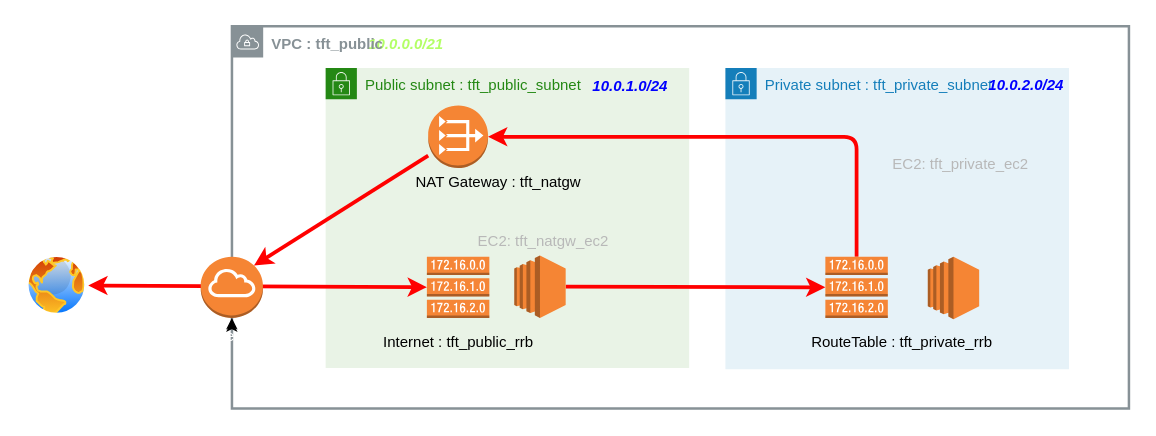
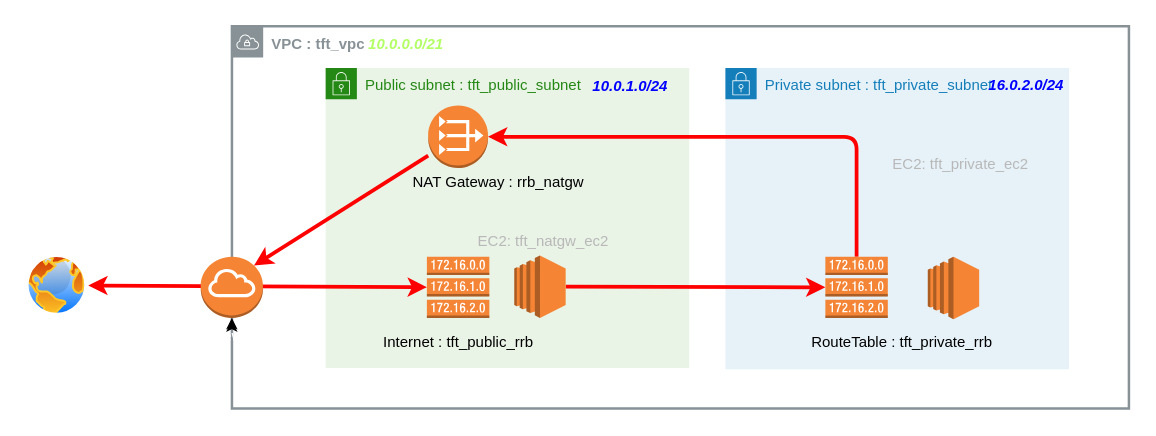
node "VPC : tft_public": label "VPC : tft_public" -> "VPC : tft_vpc"
node "10.0.2.0/24": label "10.0.2.0/24" -> "16.0.2.0/24"
node "NAT Gateway : tft_natgw": label "NAT Gateway : tft_natgw" -> "NAT Gateway : rrb_natgw"
node "Internet Gateway : tft_igw": label "Internet Gateway : tft_igw" -> "Internet Gateway : rrb_igw"
